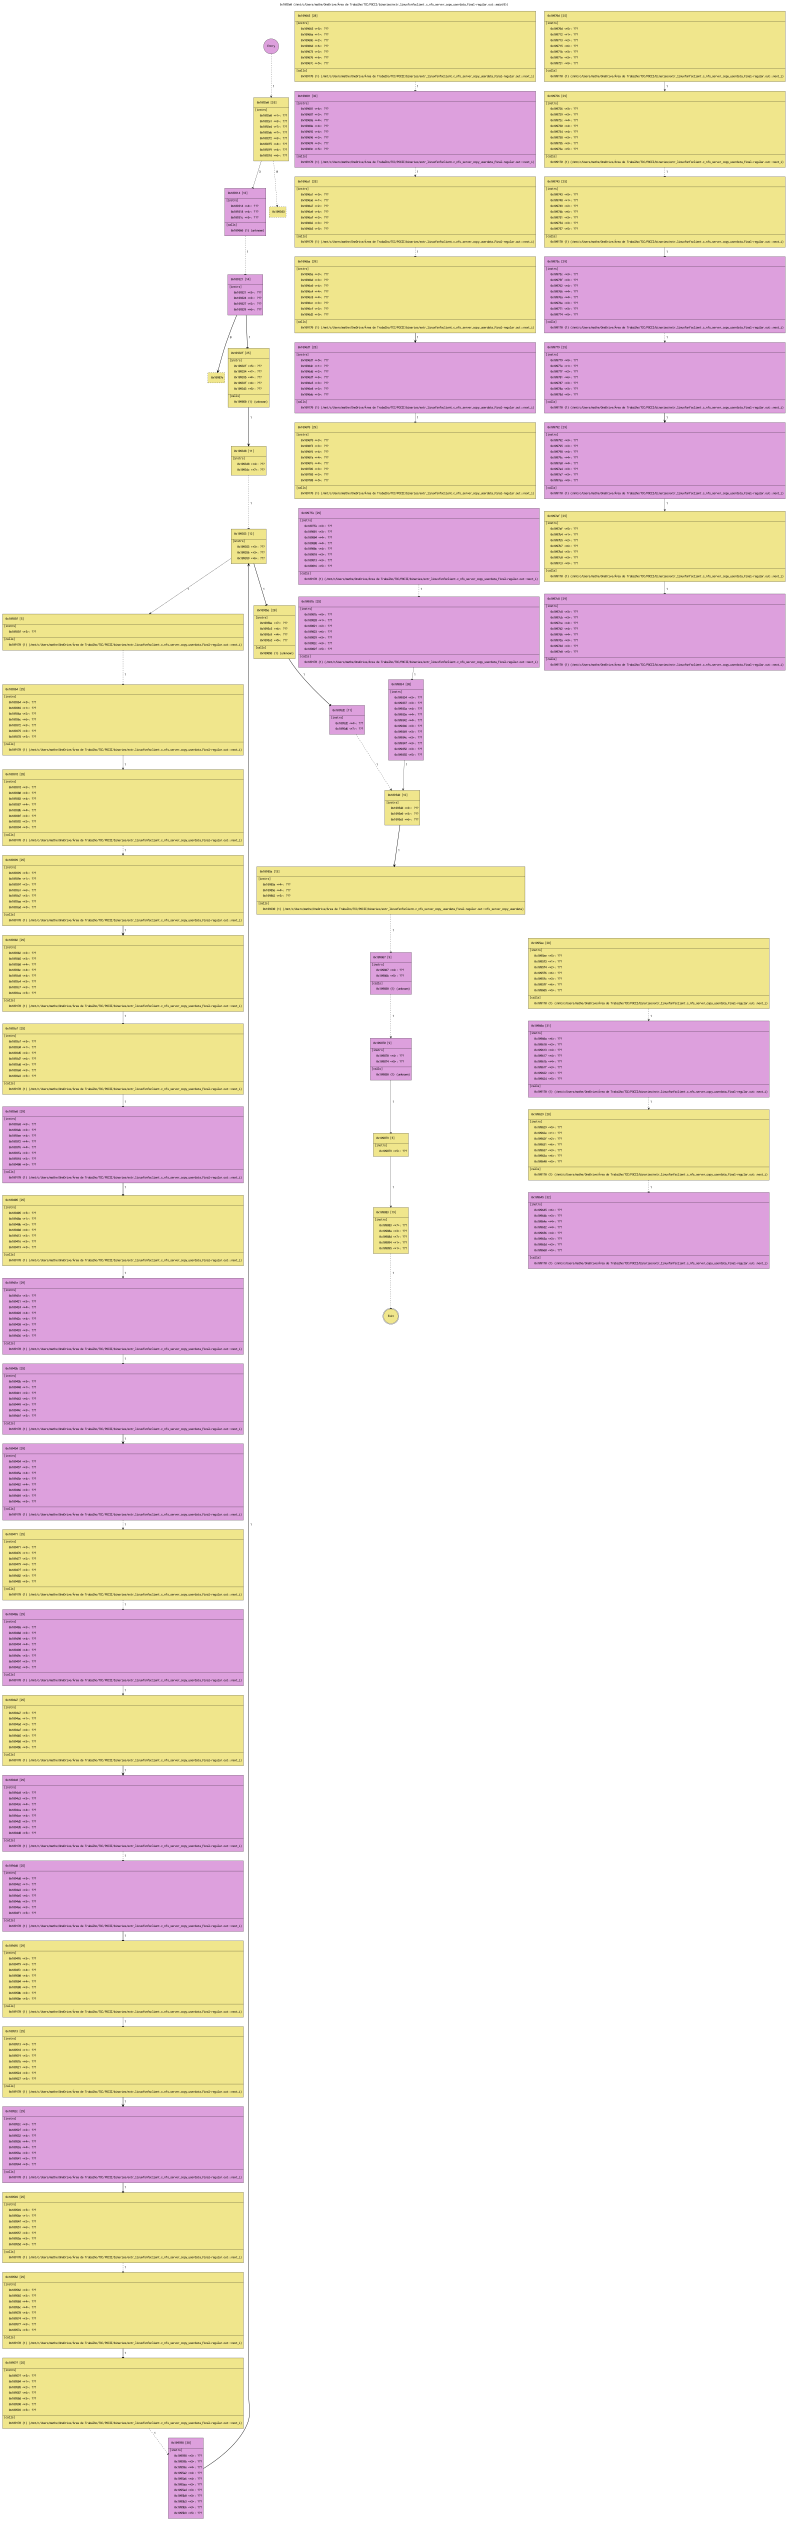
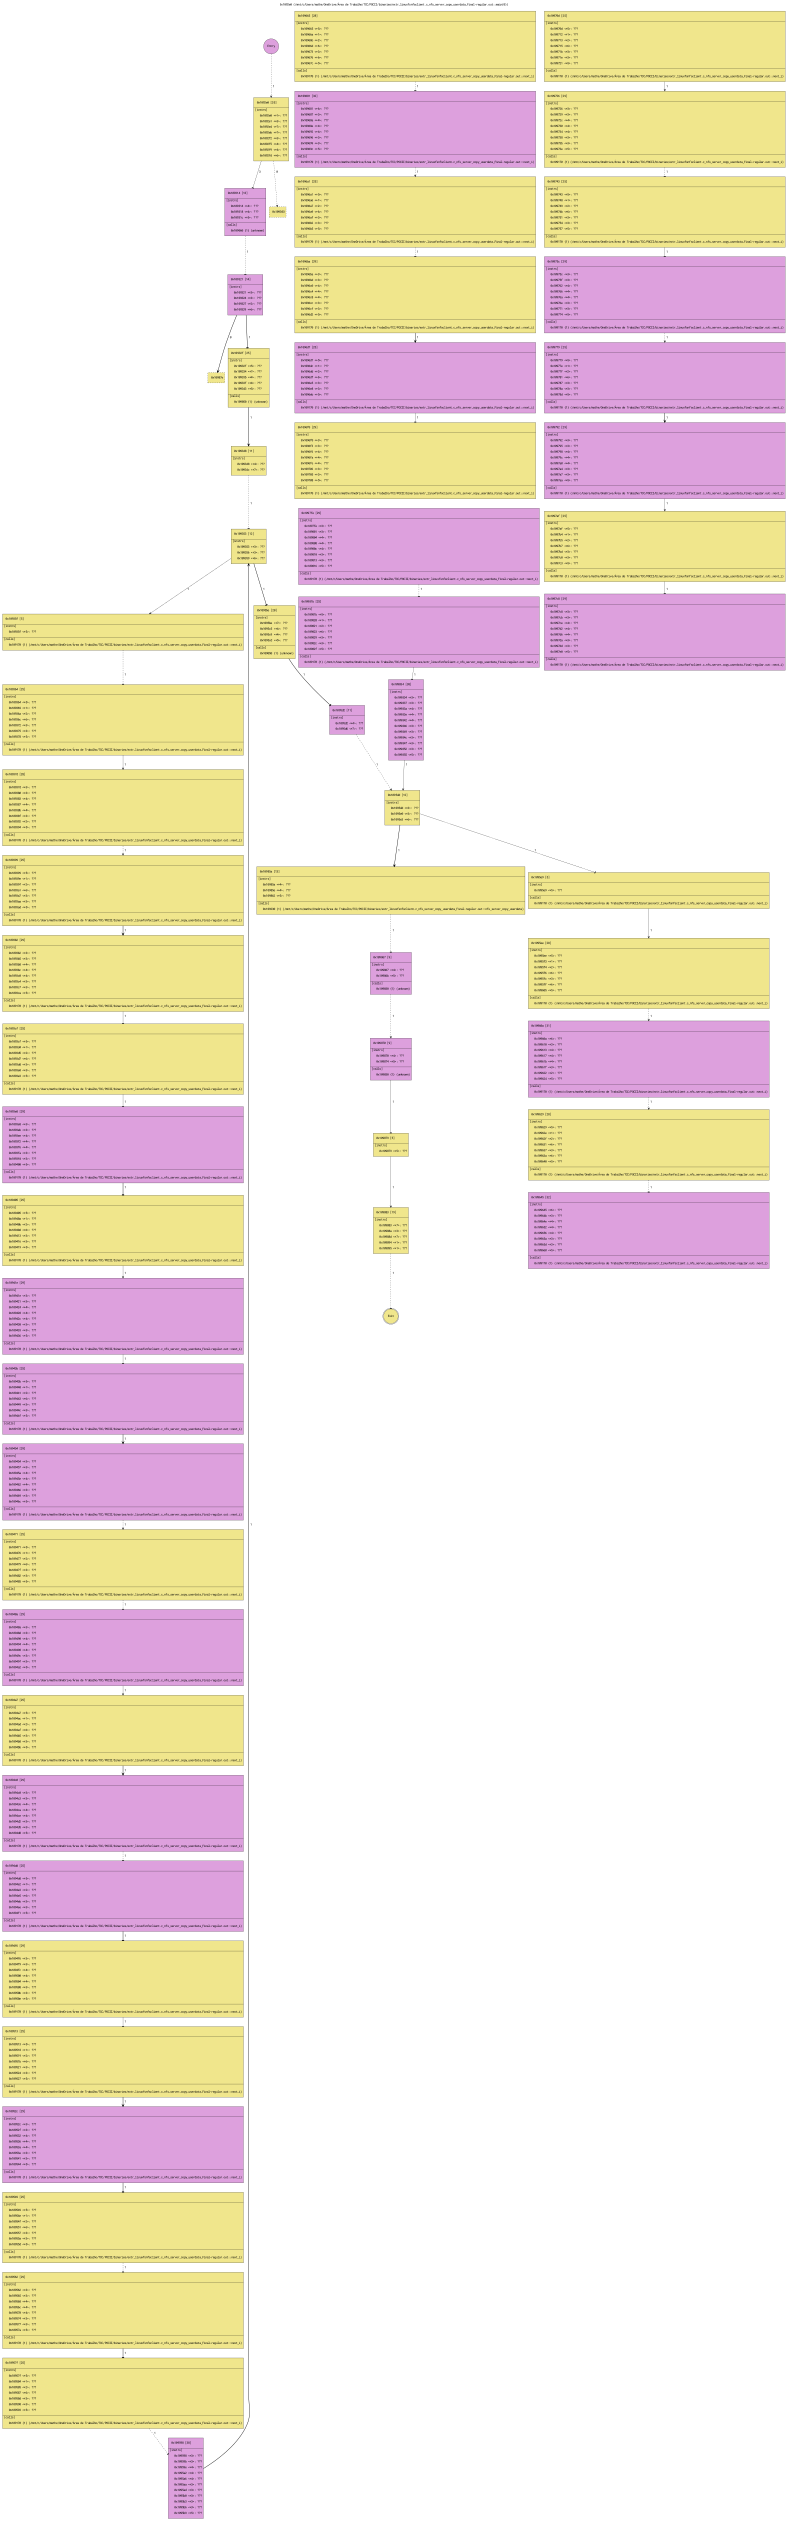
node "0x1095e9 [5]": added
